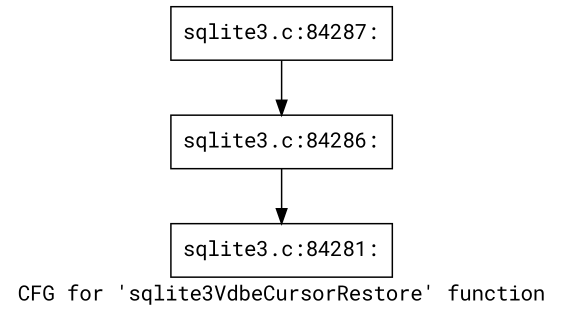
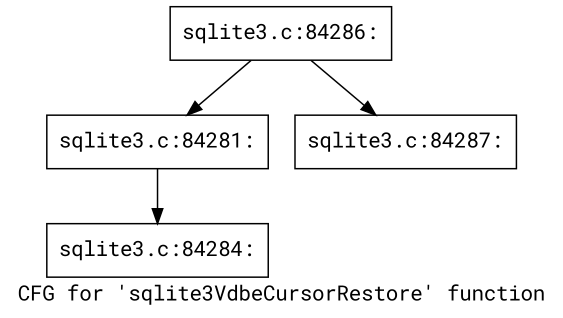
edge "sqlite3.c:84287:" -> "sqlite3.c:84286:": reversed
node "sqlite3.c:84284:": added
